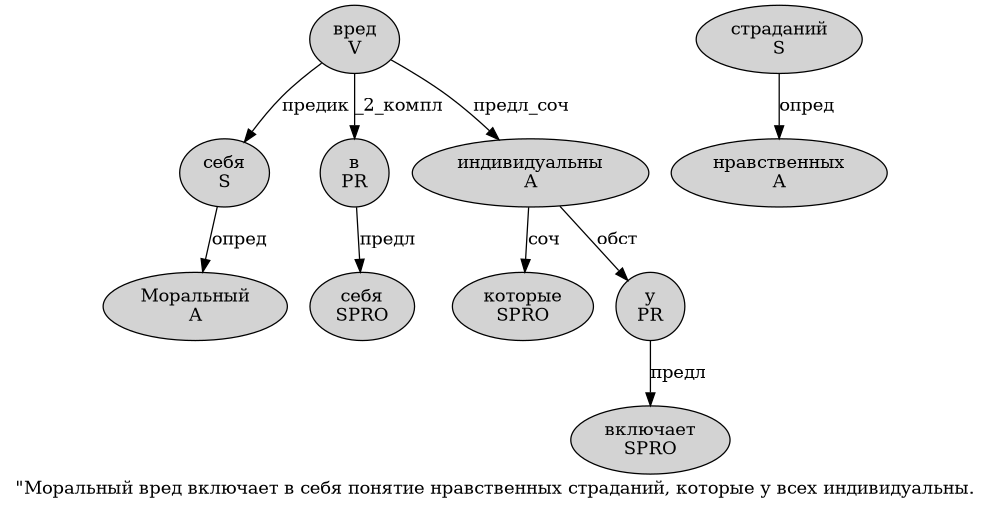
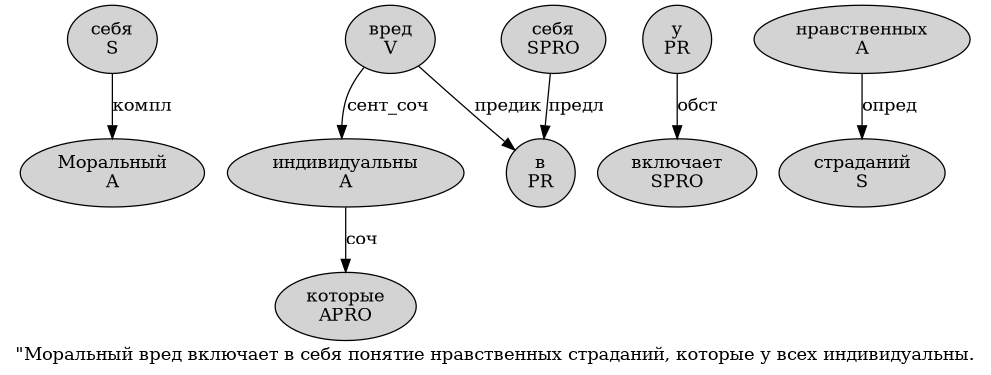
edge "вред V" -> "себя S": removed, label "предик"
edge "страданий S" -> "нравственных A": reversed
edge "вред V" -> "в PR": label "_2_компл" -> "предик"
edge "вред V" -> "индивидуальны A": label "предл_соч" -> "сент_соч"
edge "в PR" -> "себя SPRO": reversed
edge "индивидуальны A" -> "у PR": removed, label "обст"
edge "себя S" -> "Моральный A": label "опред" -> "компл"
node "которые SPRO": label "которые SPRO" -> "которые APRO"
edge "у PR" -> "включает SPRO": label "предл" -> "обст"
